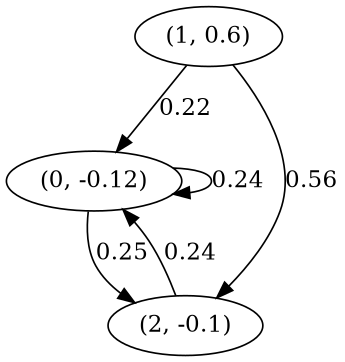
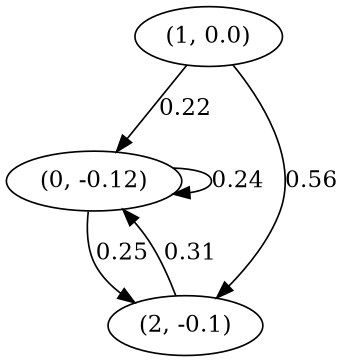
node "(1, 0.6)": label "(1, 0.6)" -> "(1, 0.0)"
edge "(2, -0.1)" -> "(0, -0.12)": label "0.24" -> "0.31"
